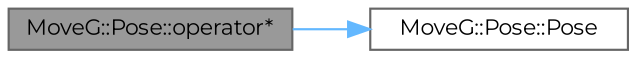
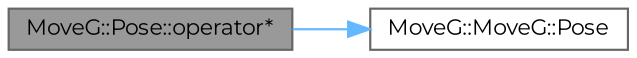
node "MoveG::Pose::Pose": label "MoveG::Pose::Pose" -> "MoveG::MoveG::Pose"
